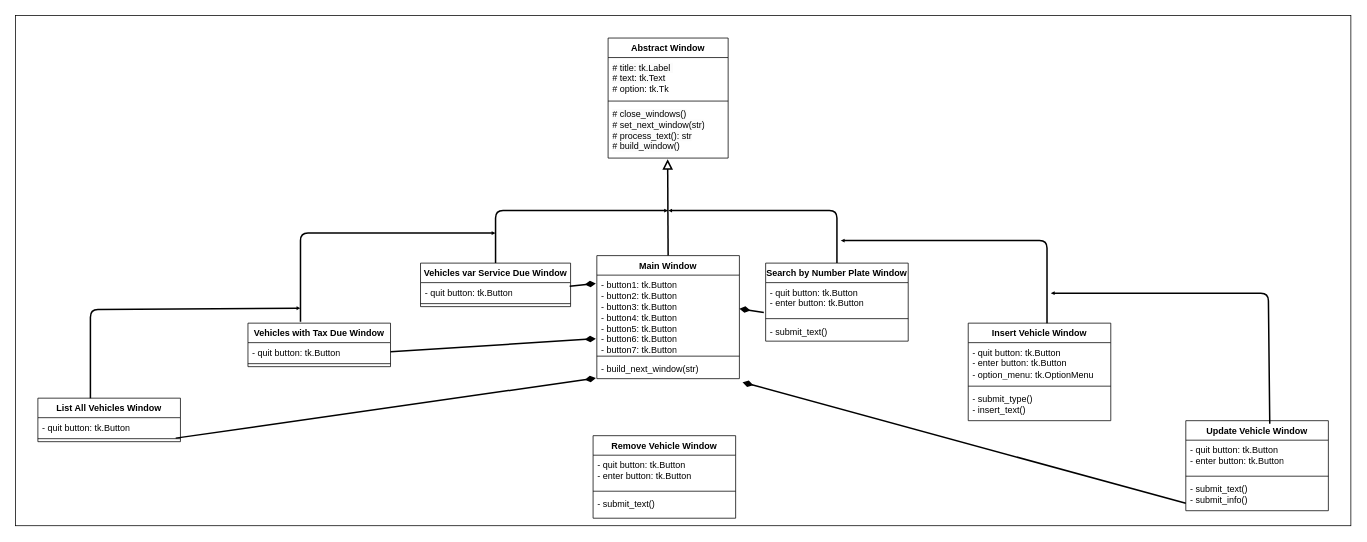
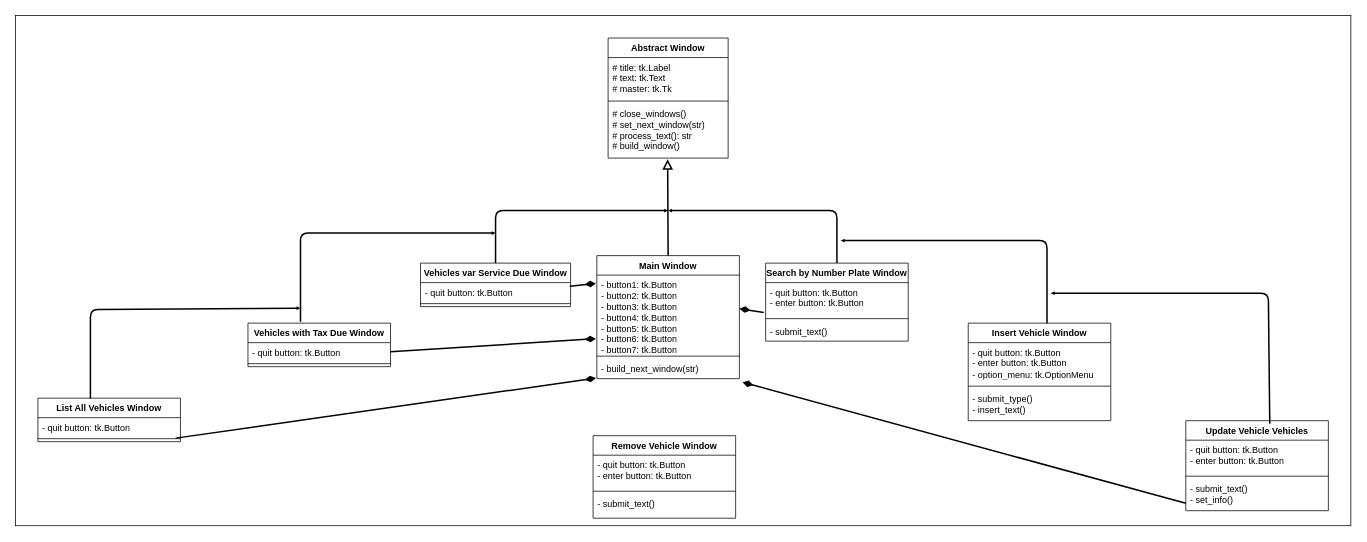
node "# title: tk.Label # text: tk.Text # option: tk.Tk": label "# title: tk.Label # text: tk.Text # option: tk.Tk" -> "# title: tk.Label # text: tk.Text # master: tk.Tk"
node "Update Vehicle Window": label "Update Vehicle Window" -> "Update Vehicle Vehicles"
node "- submit_text() - submit_info()": label "- submit_text() - submit_info()" -> "- submit_text() - set_info()"
